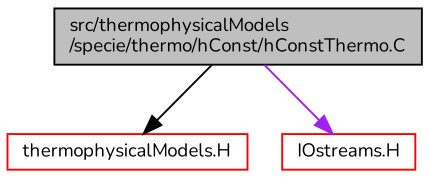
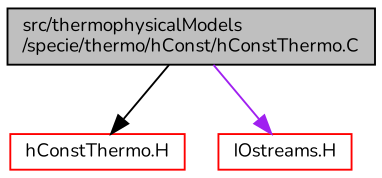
node "thermophysicalModels.H": label "thermophysicalModels.H" -> "hConstThermo.H"
